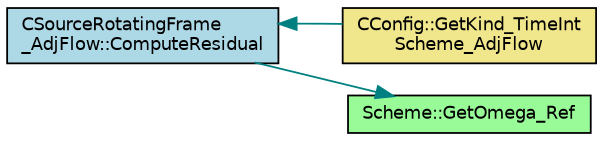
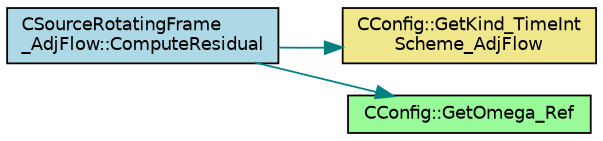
edge "CConfig::GetKind_TimeInt Scheme_AdjFlow" -> "CSourceRotatingFrame _AdjFlow::ComputeResidual": reversed
node "Scheme::GetOmega_Ref": label "Scheme::GetOmega_Ref" -> "CConfig::GetOmega_Ref"
